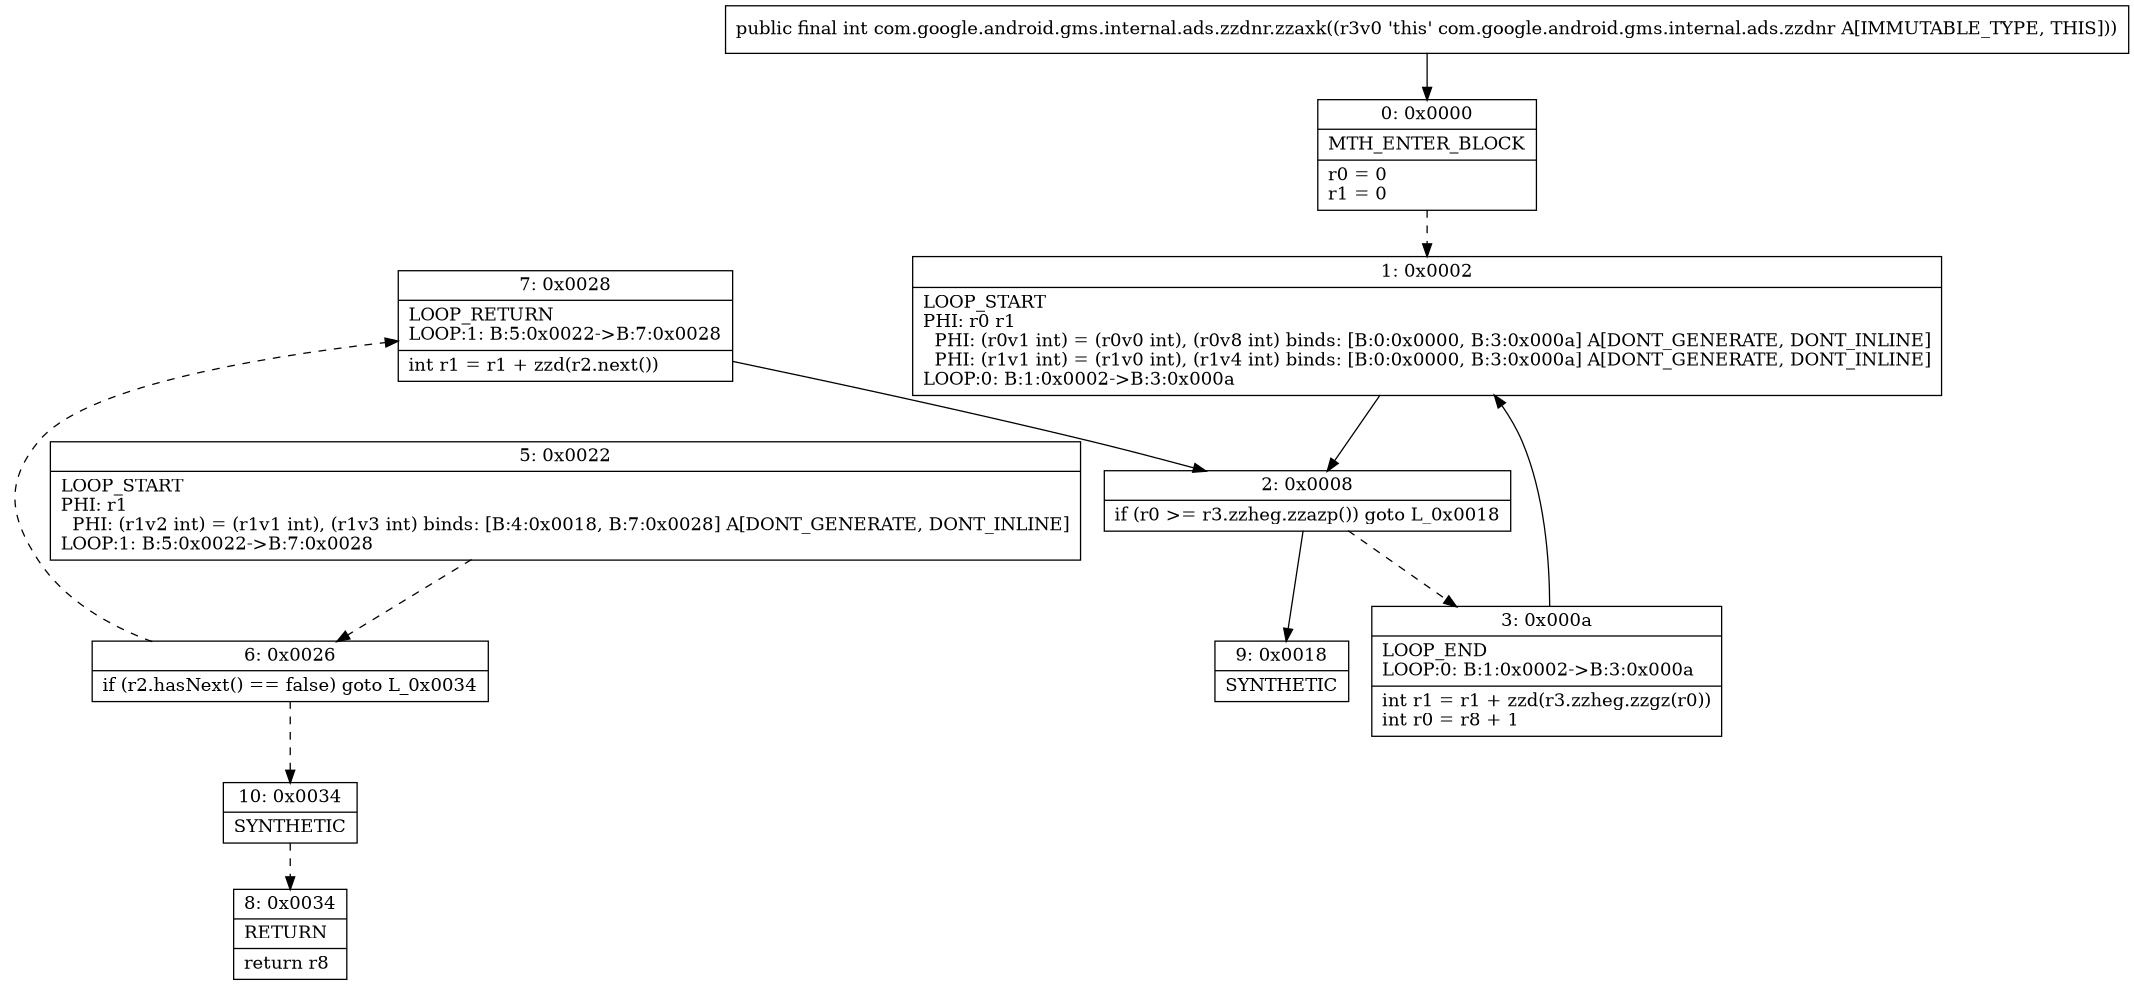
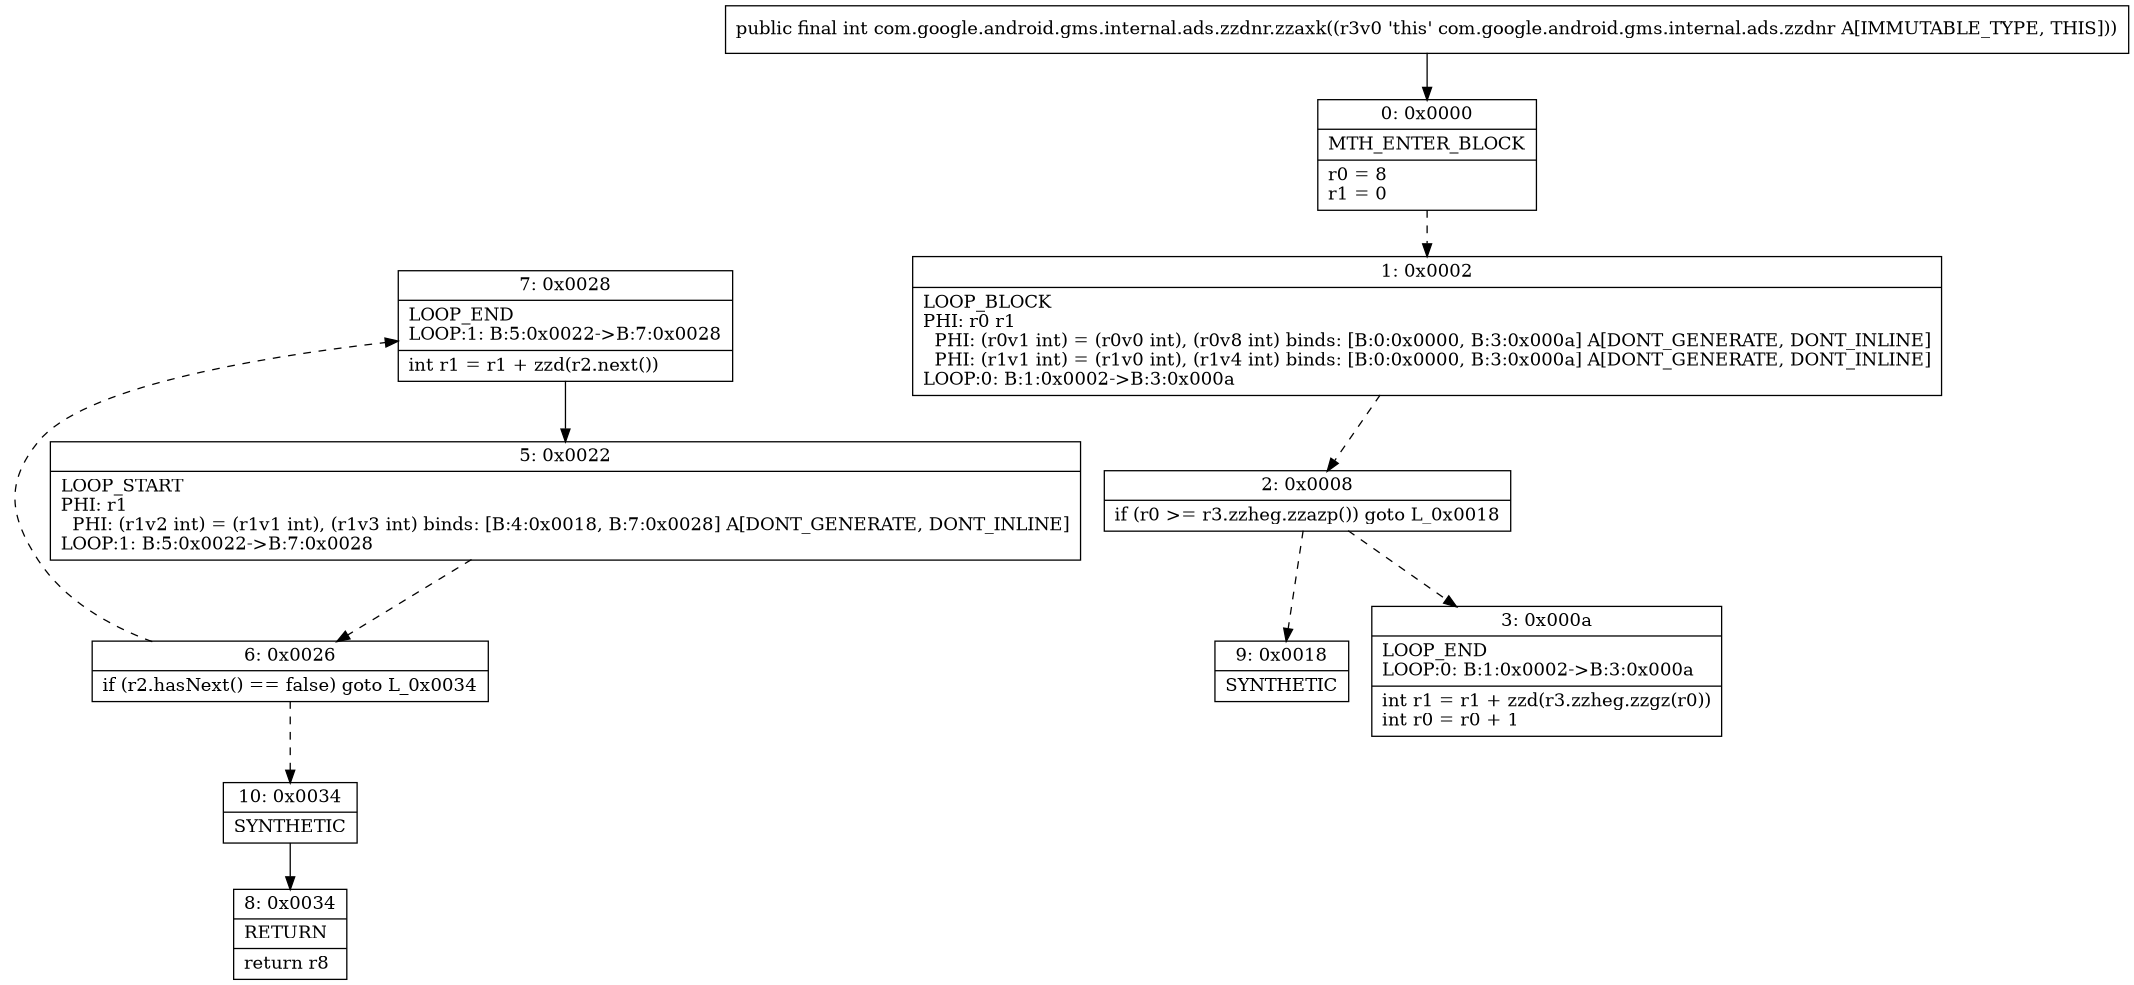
node "0: 0x0000": text "r0 = 0" -> "r0 = 8"
node "1: 0x0002": text "LOOP_START" -> "LOOP_BLOCK"
node "7: 0x0028": text "LOOP_RETURN" -> "LOOP_END"
edge "7: 0x0028" -> "2: 0x0008": now "7: 0x0028" -> "5: 0x0022"
edge "1: 0x0002" -> "2: 0x0008": style solid -> dashed
edge "3: 0x000a" -> "1: 0x0002": removed
edge "2: 0x0008" -> "9: 0x0018": style solid -> dashed
node "3: 0x000a": text "int r0 = r8 + 1" -> "int r0 = r0 + 1"
edge "10: 0x0034" -> "8: 0x0034": style dashed -> solid
